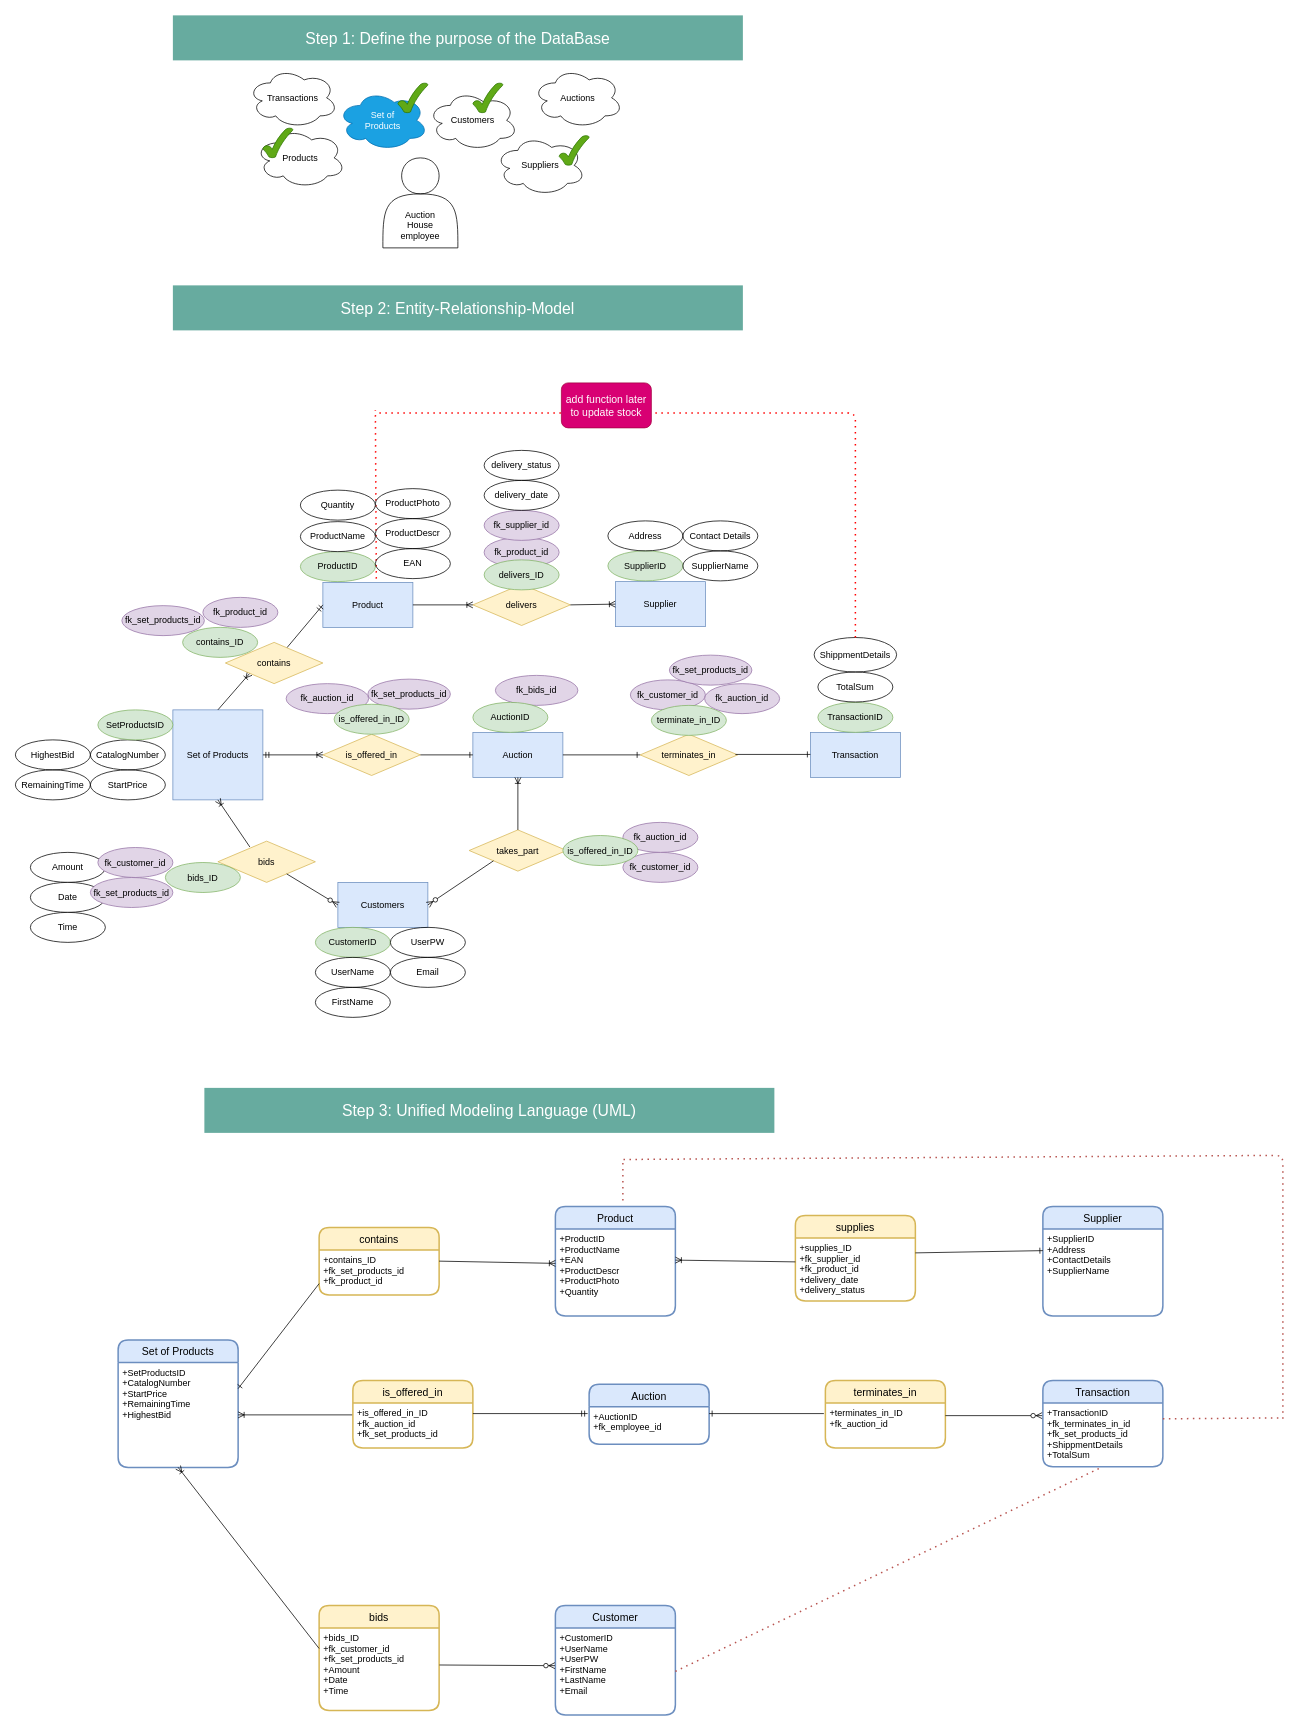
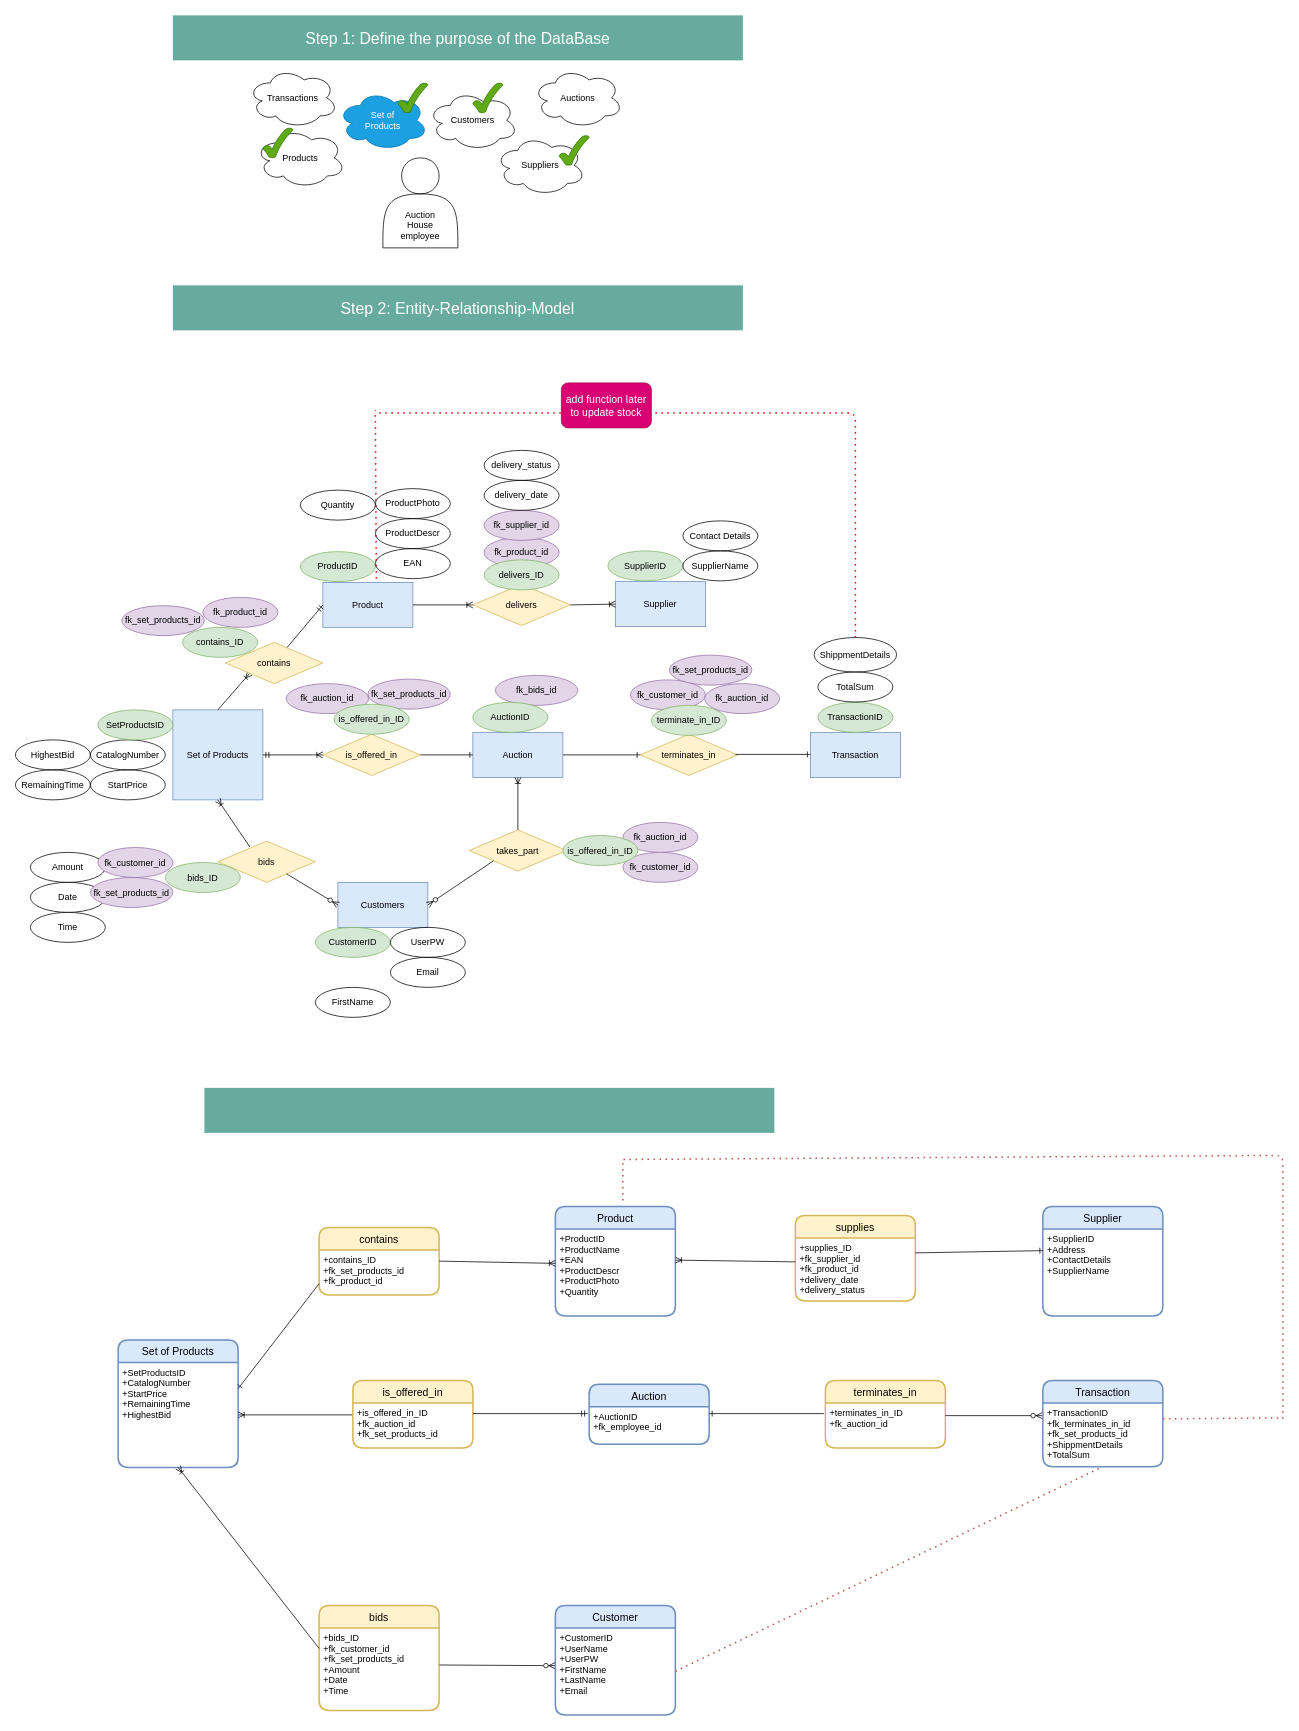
node "Address": removed
node "ProductName": removed
node "UserName": removed
node "Step 3: Unified Modeling Language (UML)": removed
